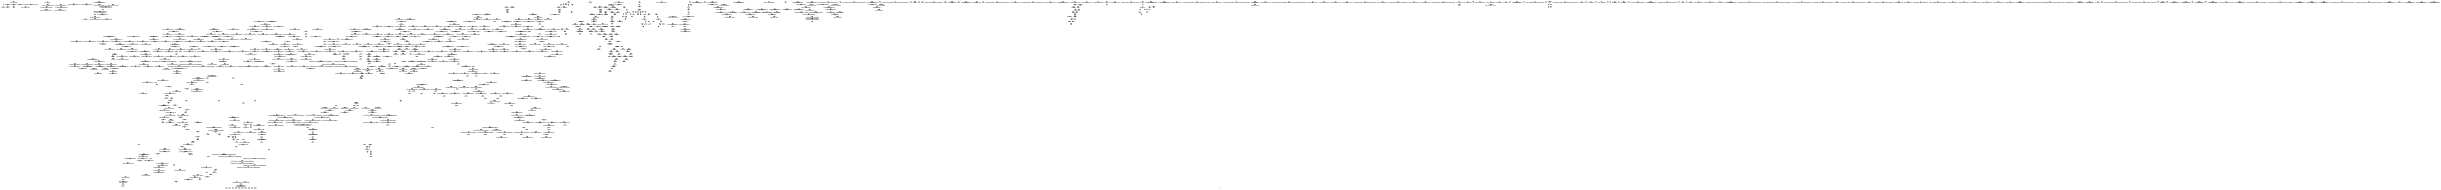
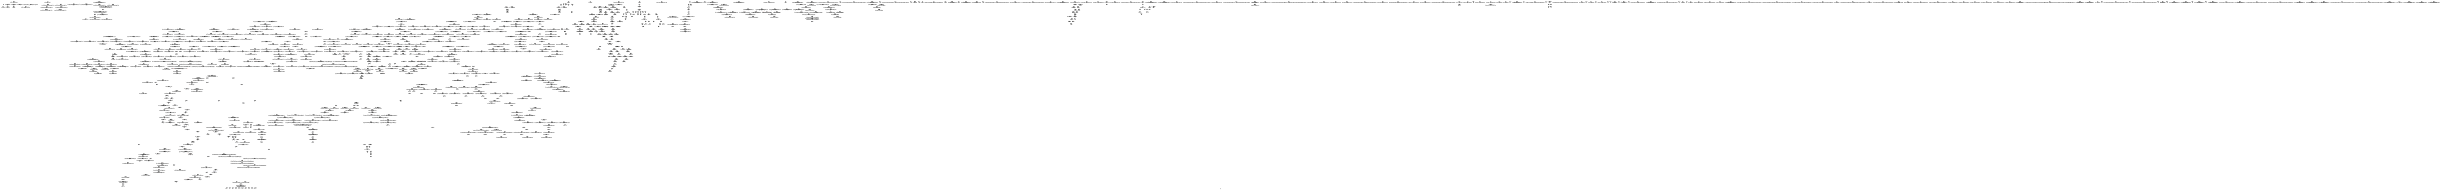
node "NodeID: 771": added
